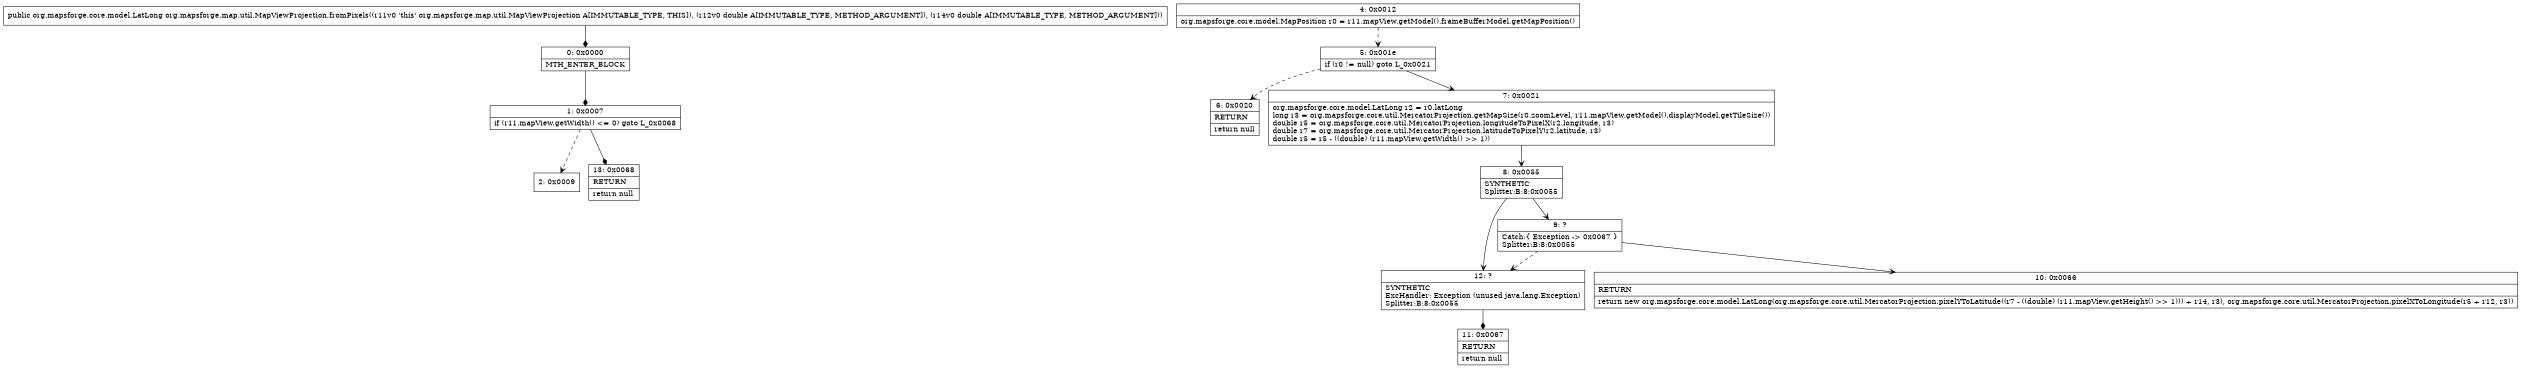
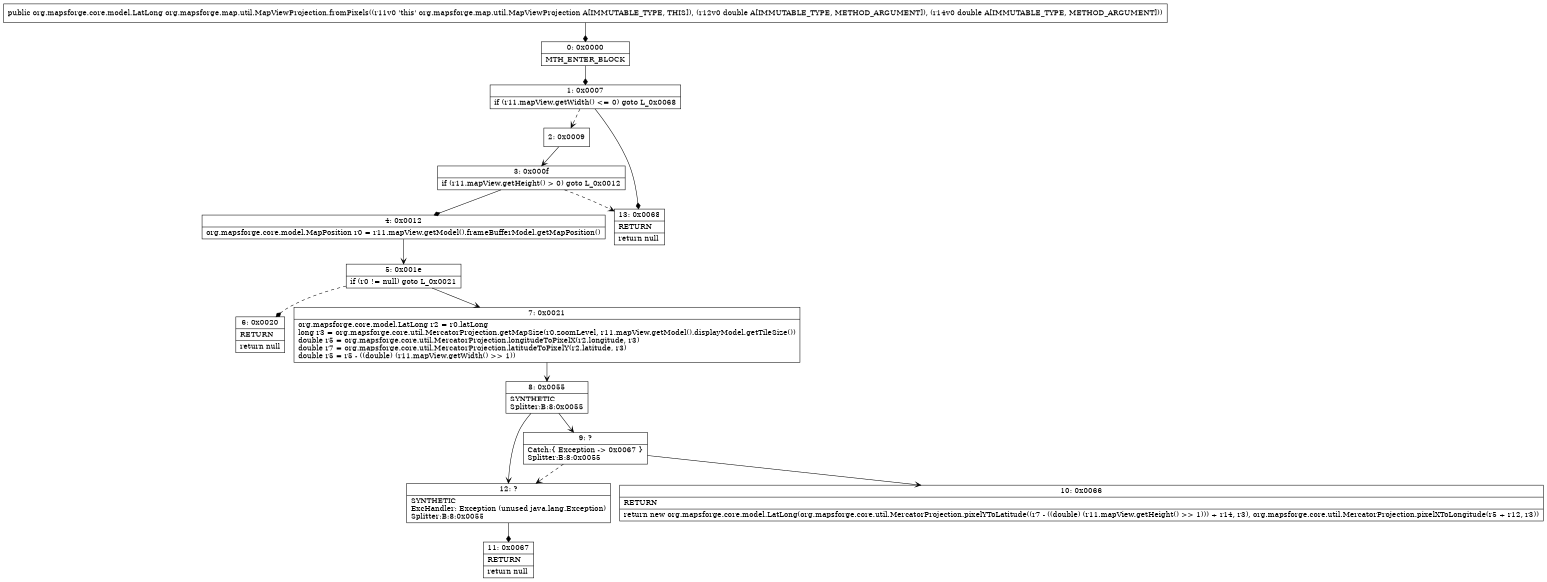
edge "4: 0x0012" -> "5: 0x001e": style dashed -> solid
edge "5: 0x001e" -> "6: 0x0020": arrowhead vee -> diamond
node "3: 0x000f": added
